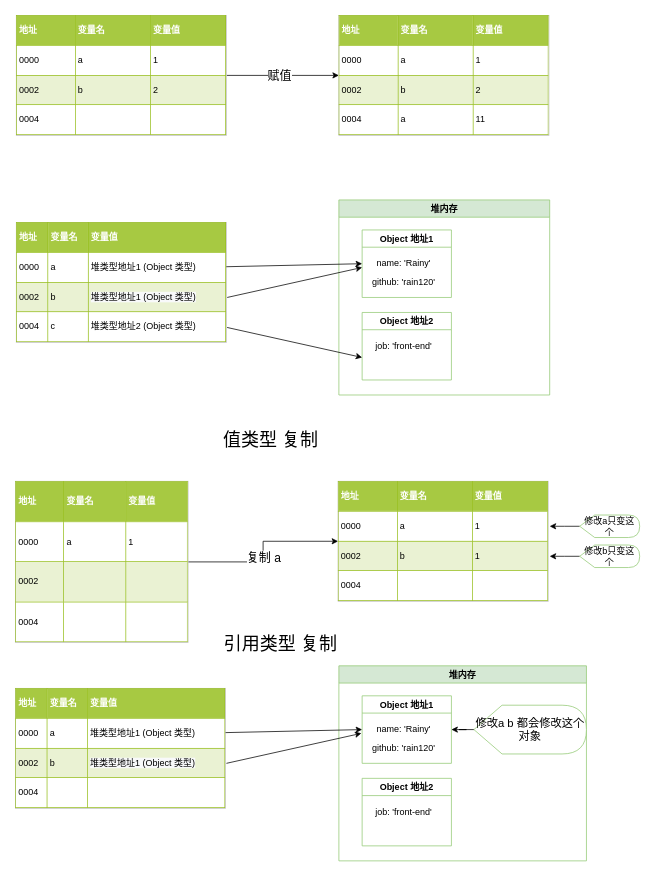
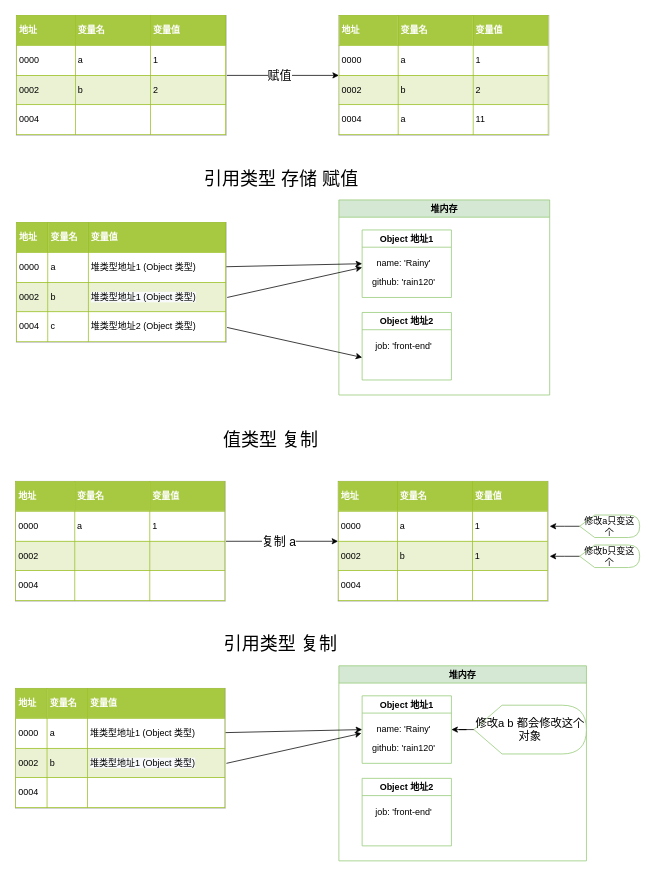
node "引用类型 存储 赋值": added
node "地址变量名变量值 0000 a 1 0002 0004": size 173x161 -> 210x120
